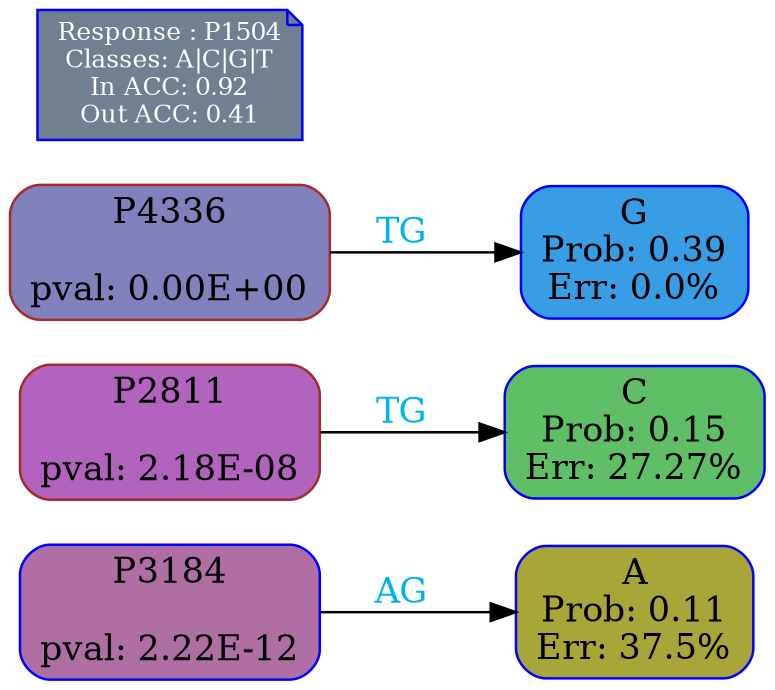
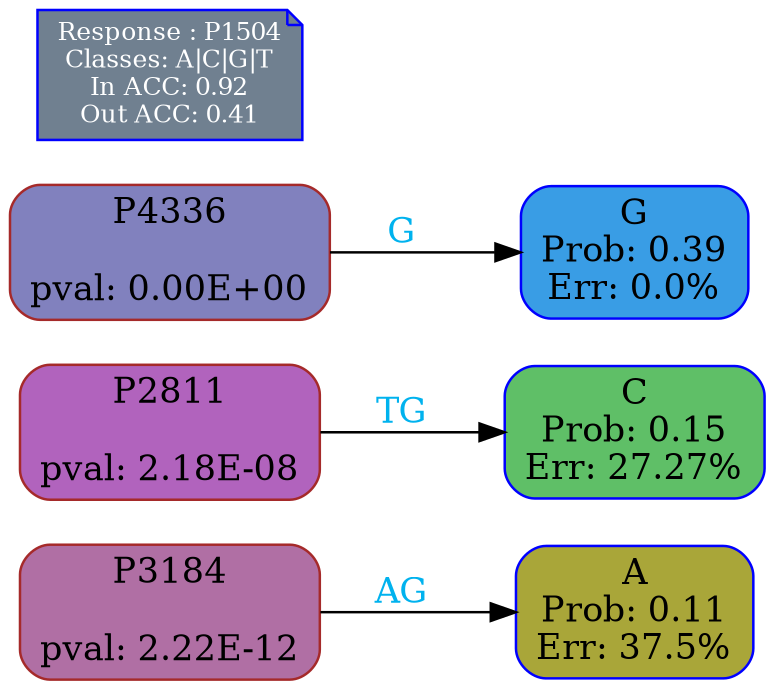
edge "P4336 pval: 0.00E+00" -> "G Prob: 0.39 Err: 0.0%": label "TG" -> "G"
node "P3184 pval: 2.22E-12": color blue -> brown
